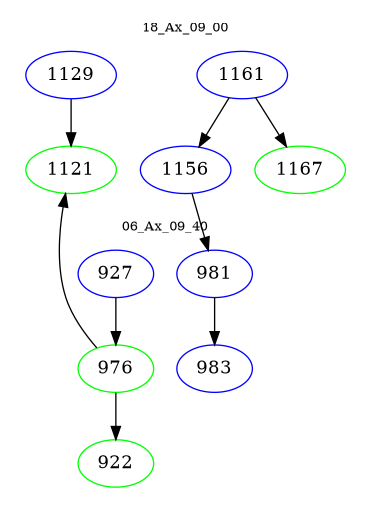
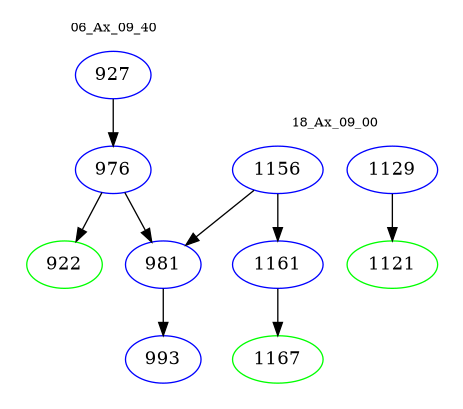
edge "1161" -> "1156": reversed
edge "976" -> "1121": now "976" -> "981"
node "976": color green -> blue
node "983": label "983" -> "993"
